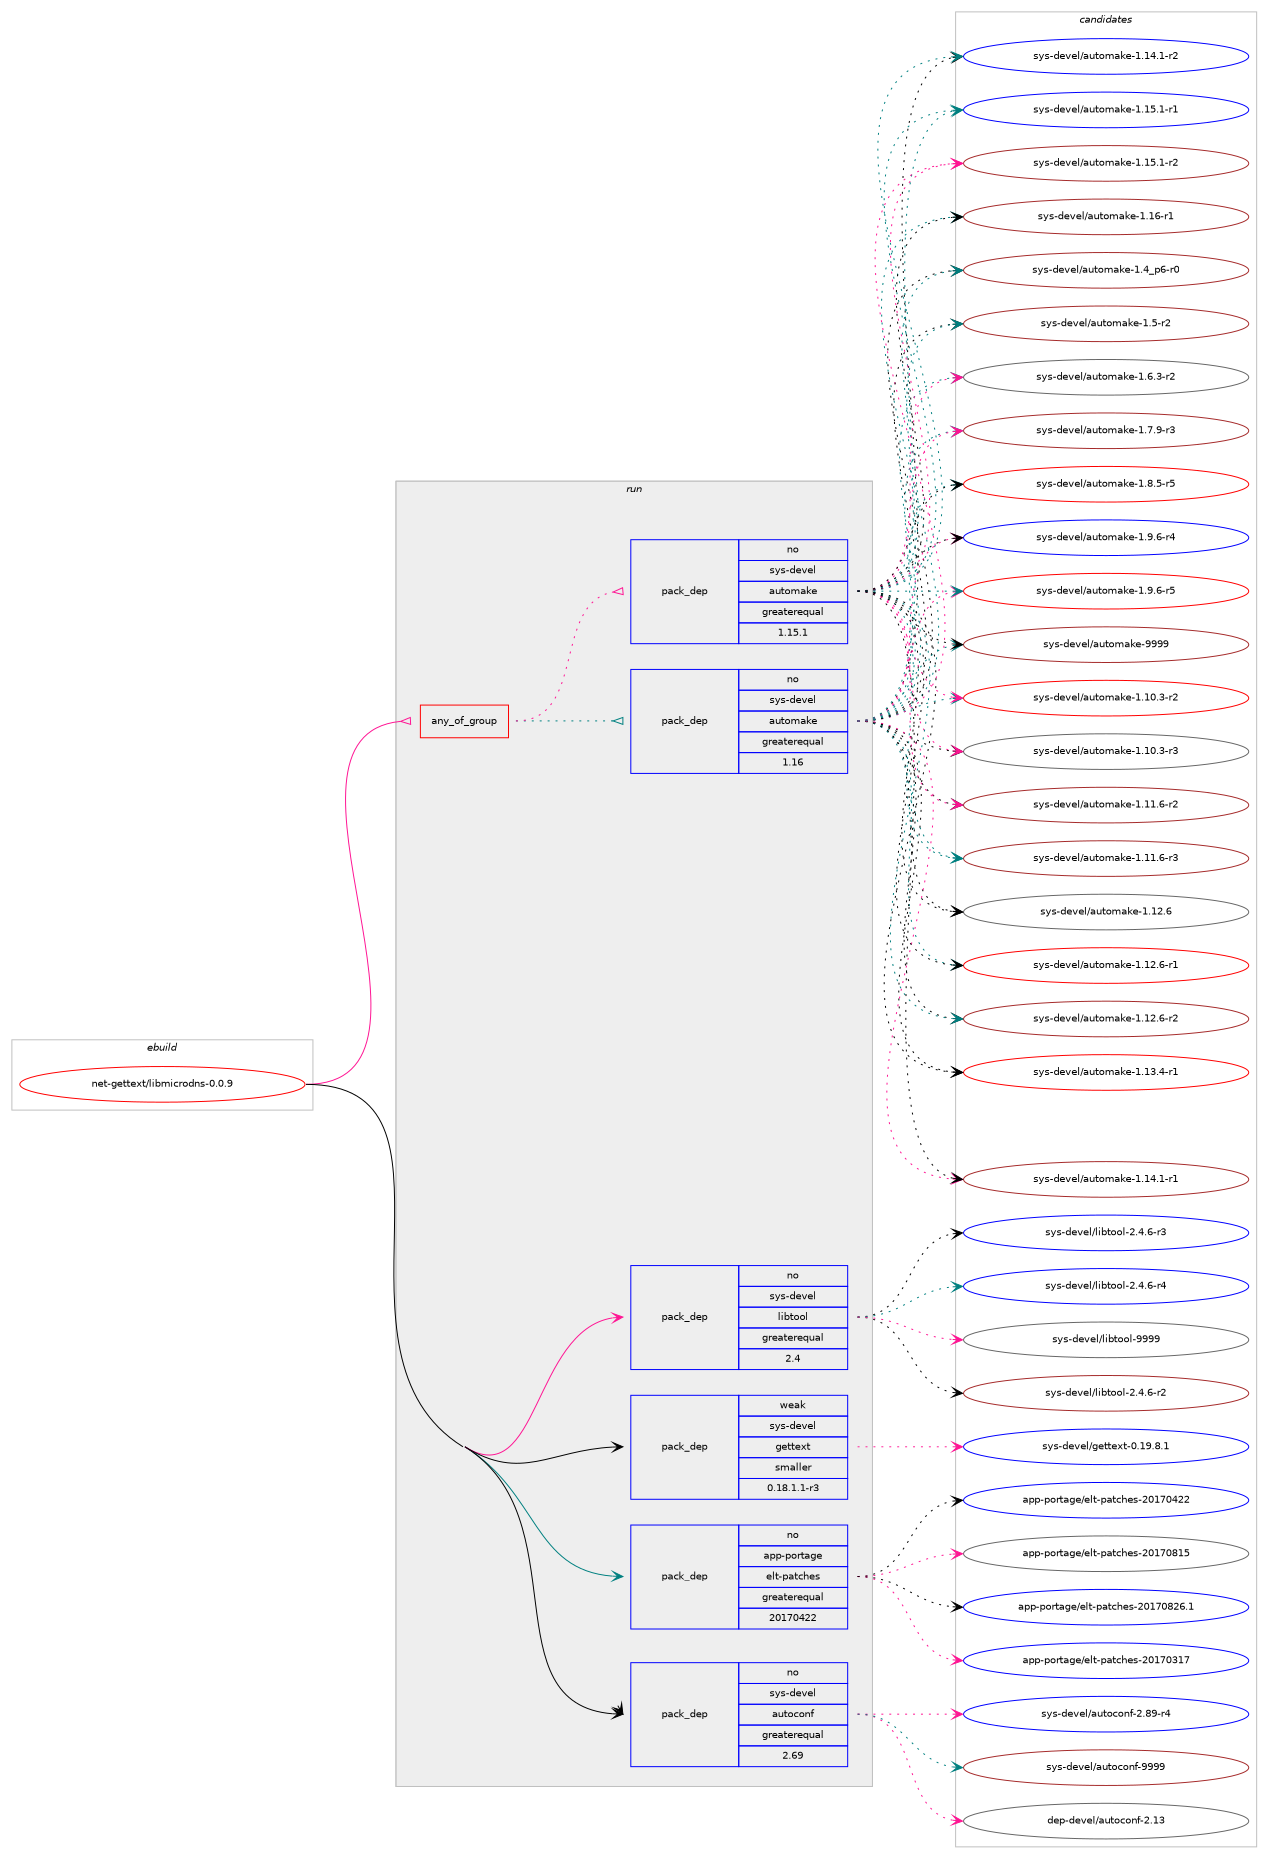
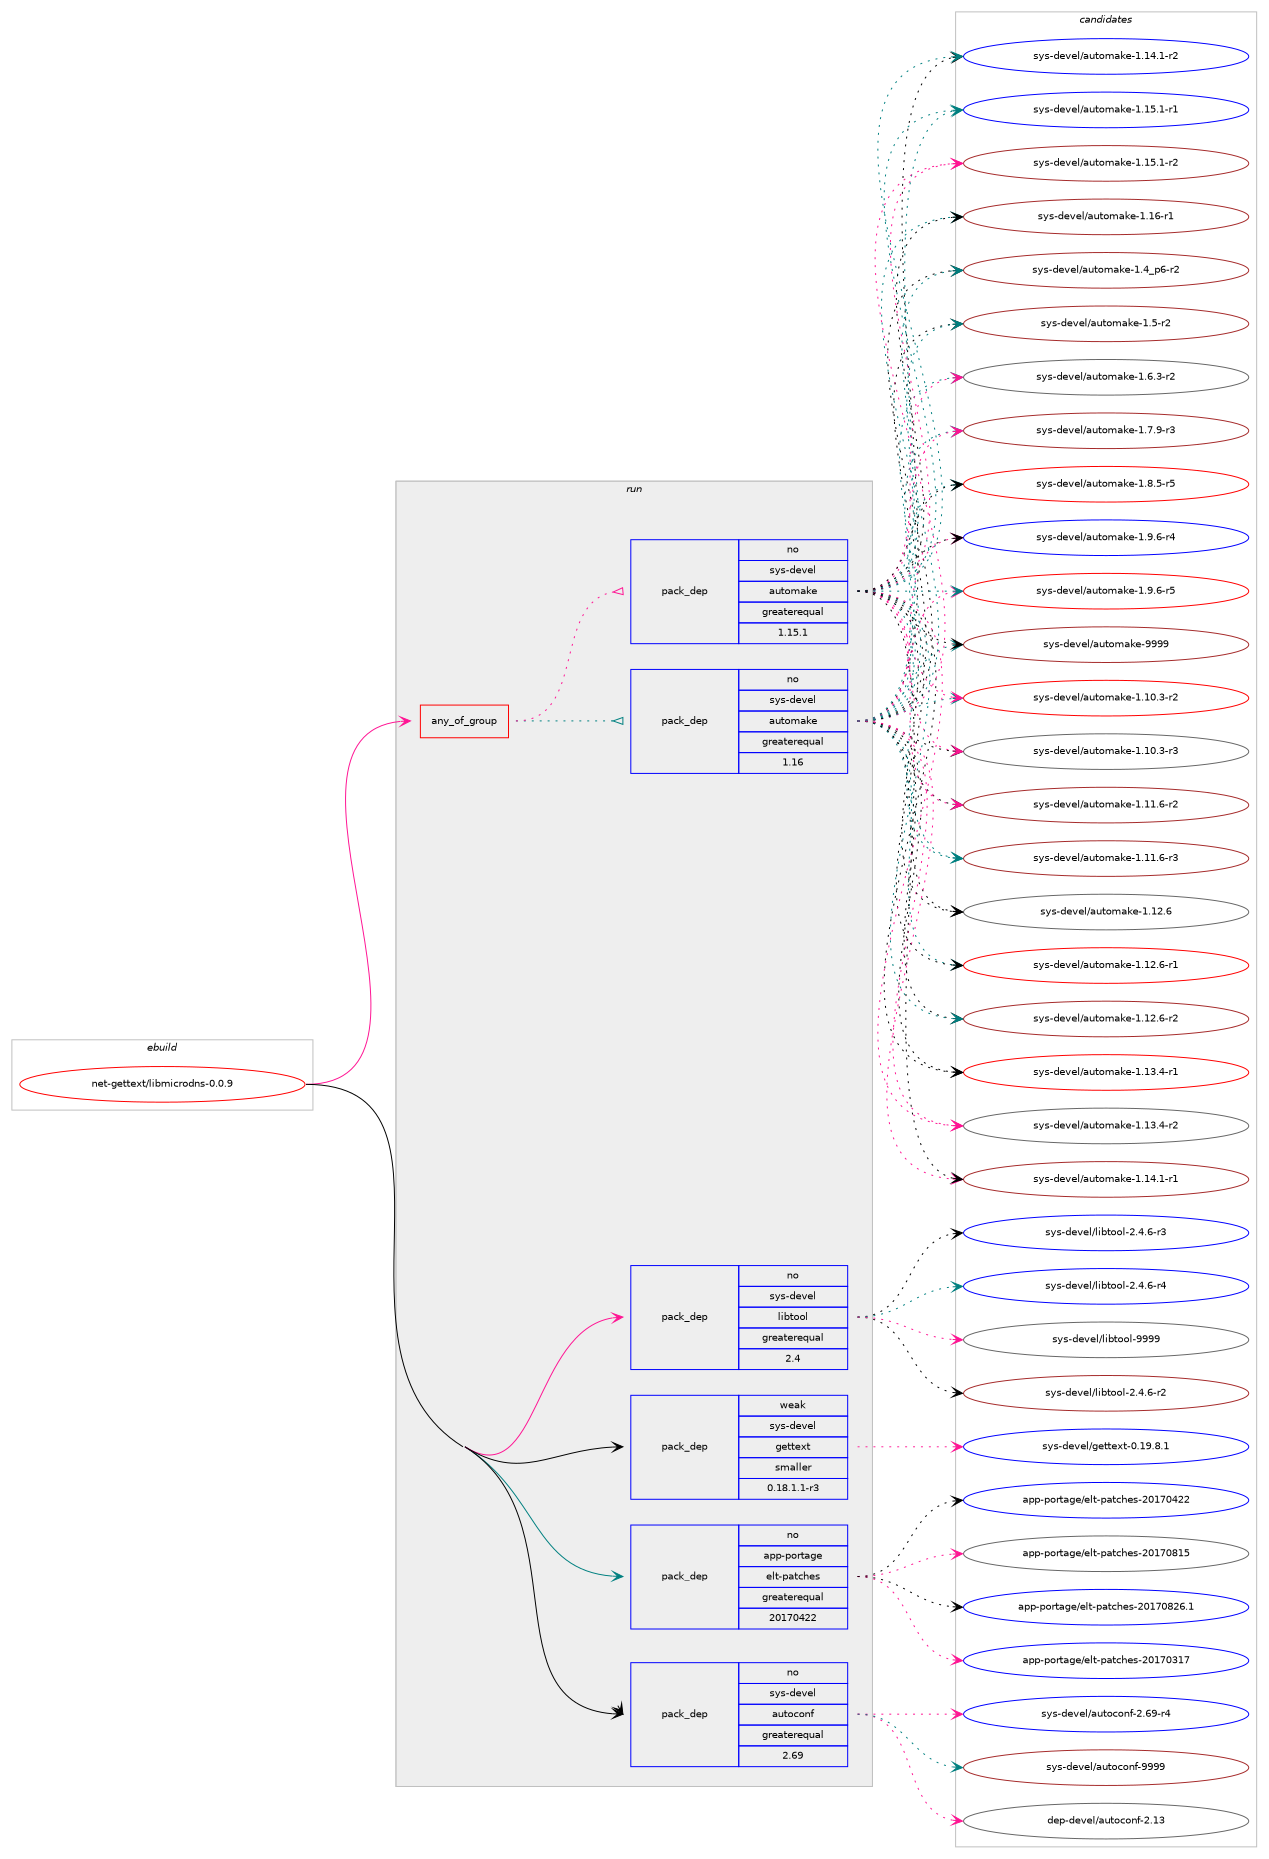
node "sys-devel/automake-1.4_p6-r0": label "sys-devel/automake-1.4_p6-r0" -> "sys-devel/automake-1.4_p6-r2"
edge "net-gettext/libmicrodns-0.0.9" -> "any_of_group": arrowhead oinv -> vee
node "sys-devel/automake-1.13.4-r2": added
node "sys-devel/autoconf-2.89-r4": label "sys-devel/autoconf-2.89-r4" -> "sys-devel/autoconf-2.69-r4"
